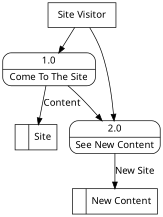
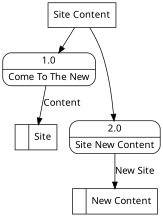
node "Site Visitor": label "Site Visitor" -> "Site Content"
node "1.0": text "Come To The Site" -> "Come To The New"
edge "1.0" -> "2.0": removed
node "2.0": text "See New Content" -> "Site New Content"
